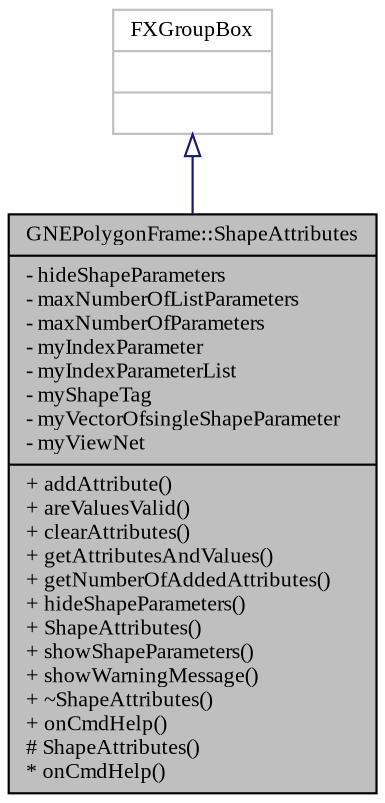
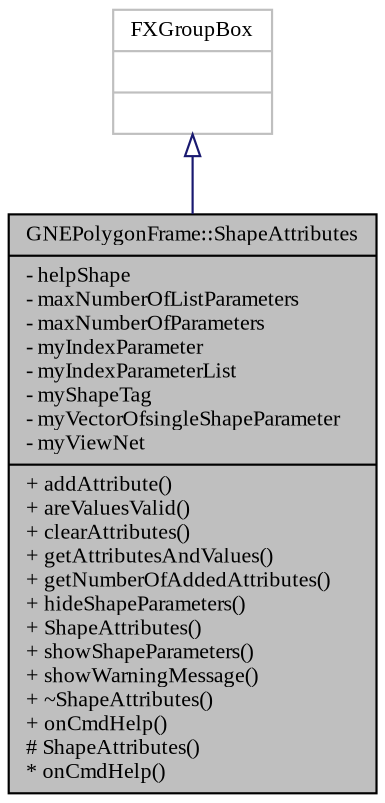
node "GNEPolygonFrame::ShapeAttributes": text "- hideShapeParameters" -> "- helpShape"
